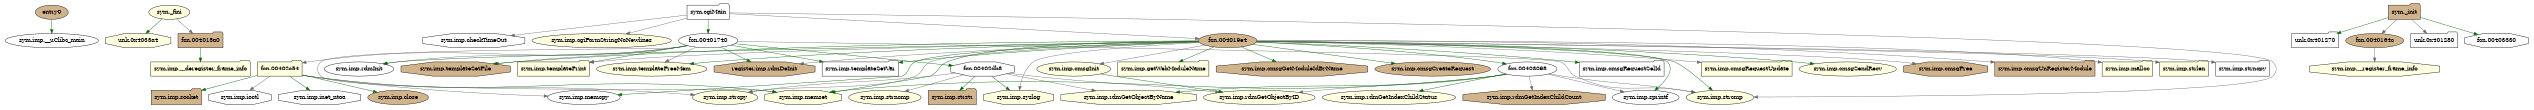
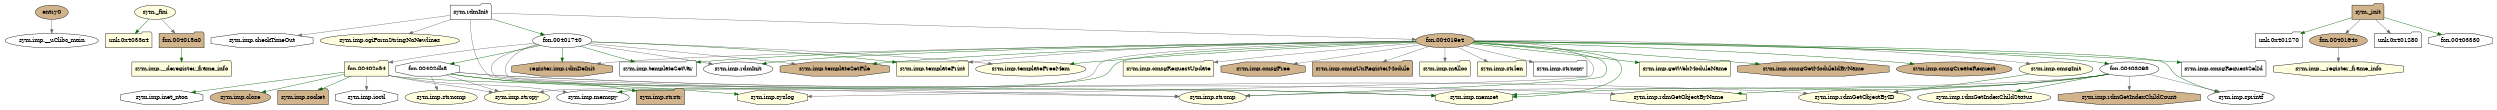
node "sym.cgiMain": label "sym.cgiMain" -> "sym.rdmInit"
edge "entry0" -> "sym.imp.__uClibc_main": color darkgreen -> gray40
node "unk.0x4033a4": shape octagon -> folder
node "sym.imp.cmsgSendRecv": removed
